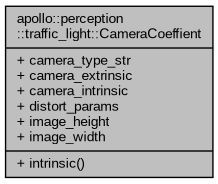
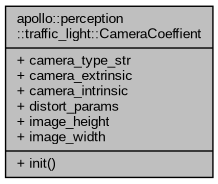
node "apollo::perception": text "+ intrinsic()" -> "+ init()"
